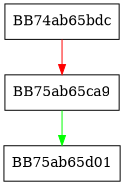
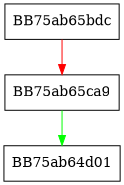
node "BB74ab65bdc": label "BB74ab65bdc" -> "BB75ab65bdc"
node "BB75ab65d01": label "BB75ab65d01" -> "BB75ab64d01"
